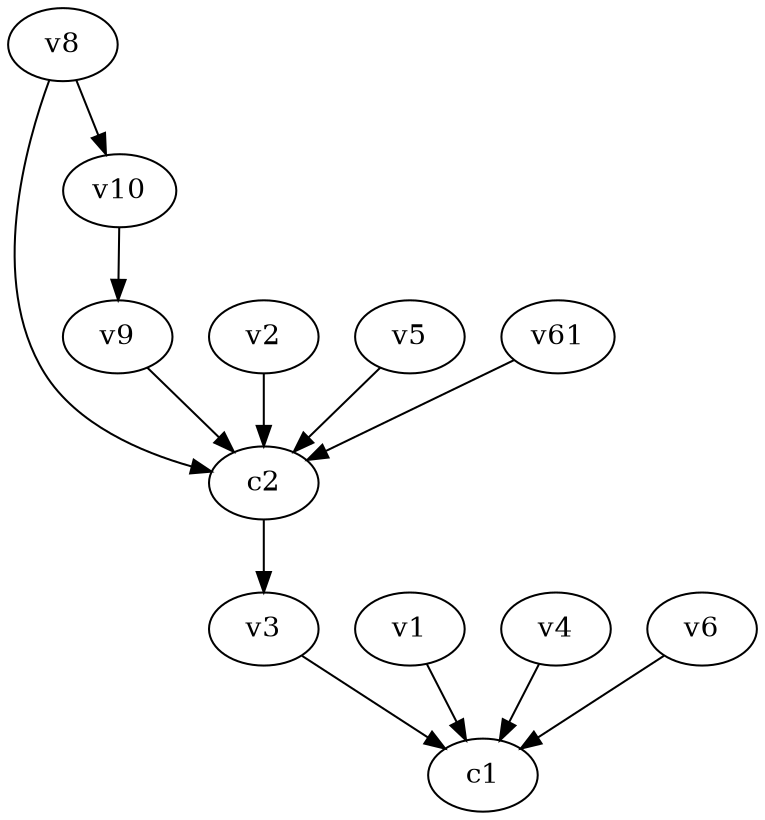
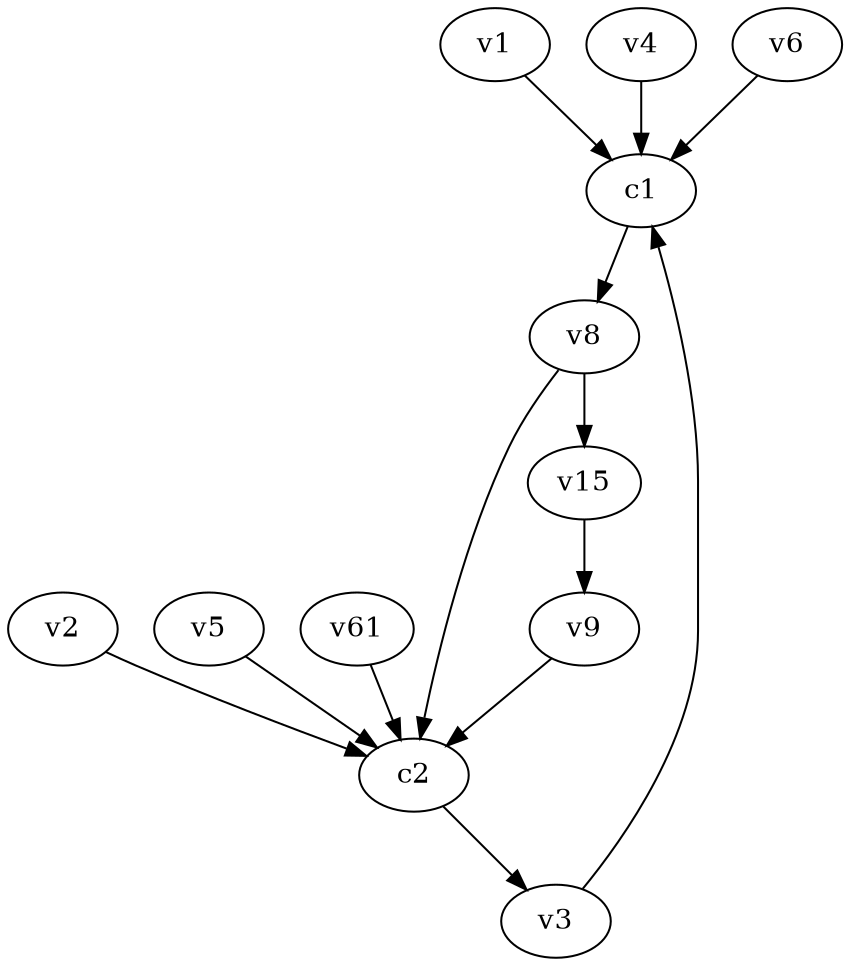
node "v10": label "v10" -> "v15"
edge "c1" -> "v8": added
